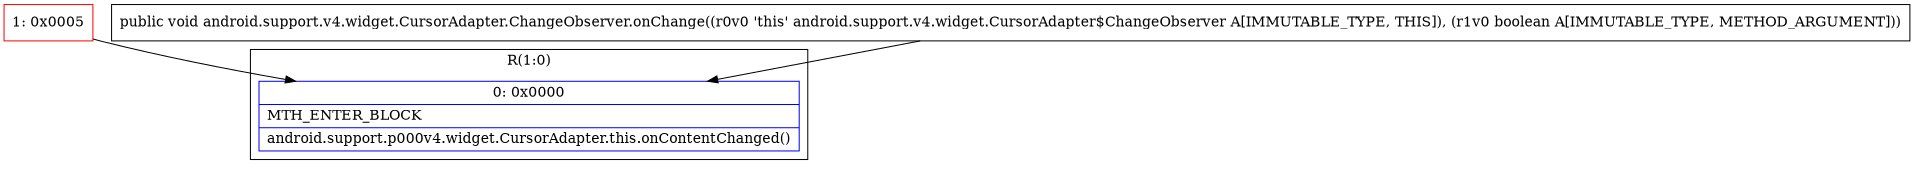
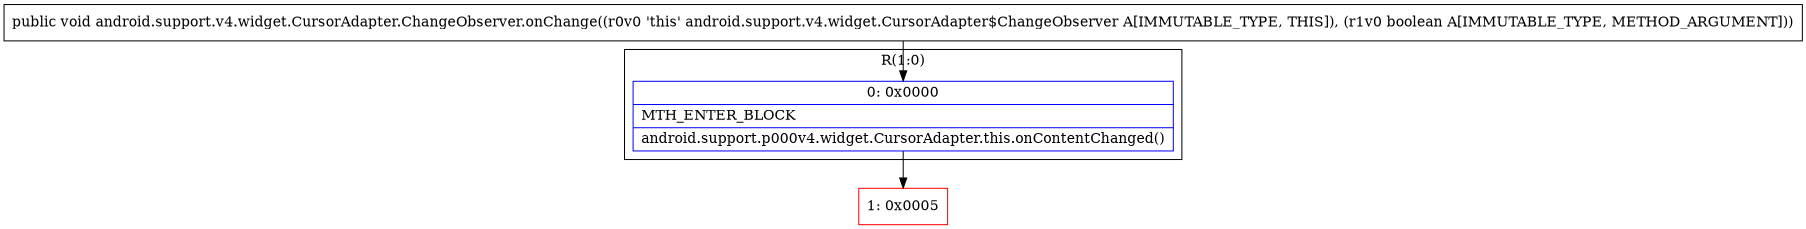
edge "1: 0x0005" -> "0: 0x0000": reversed
